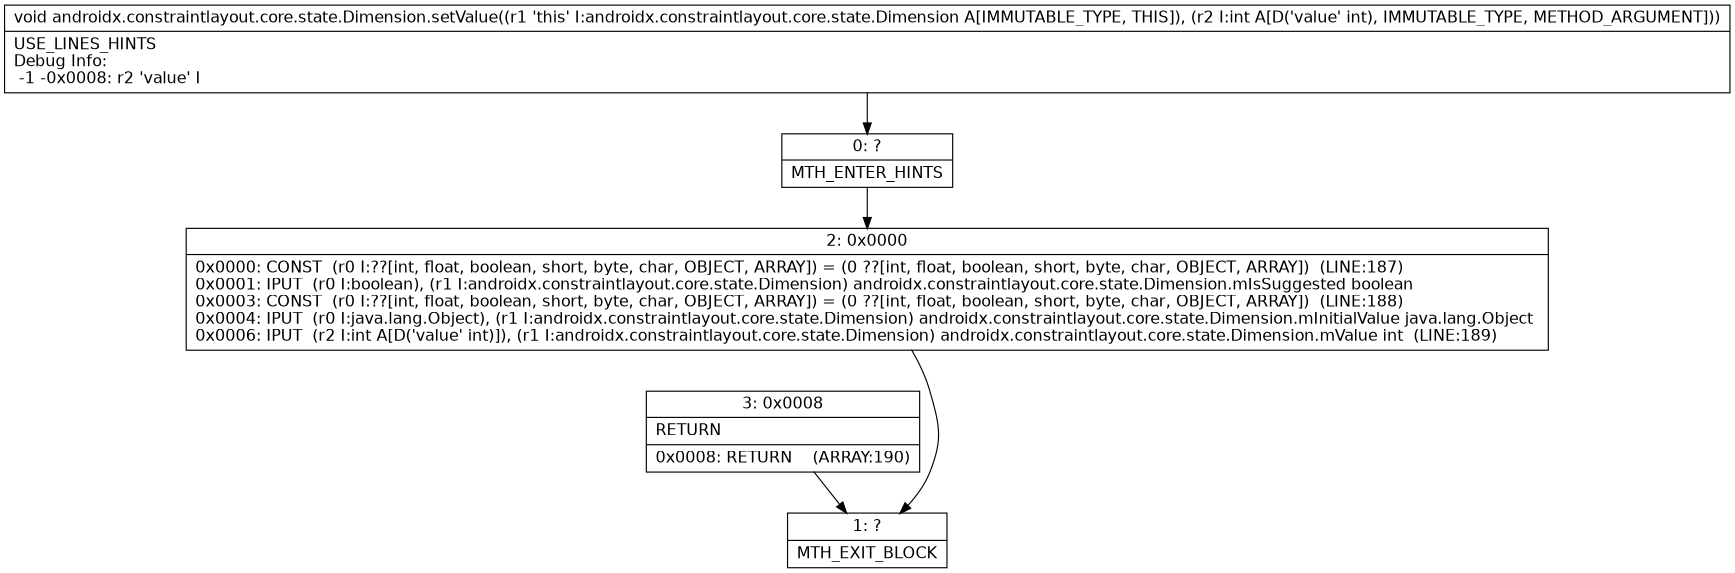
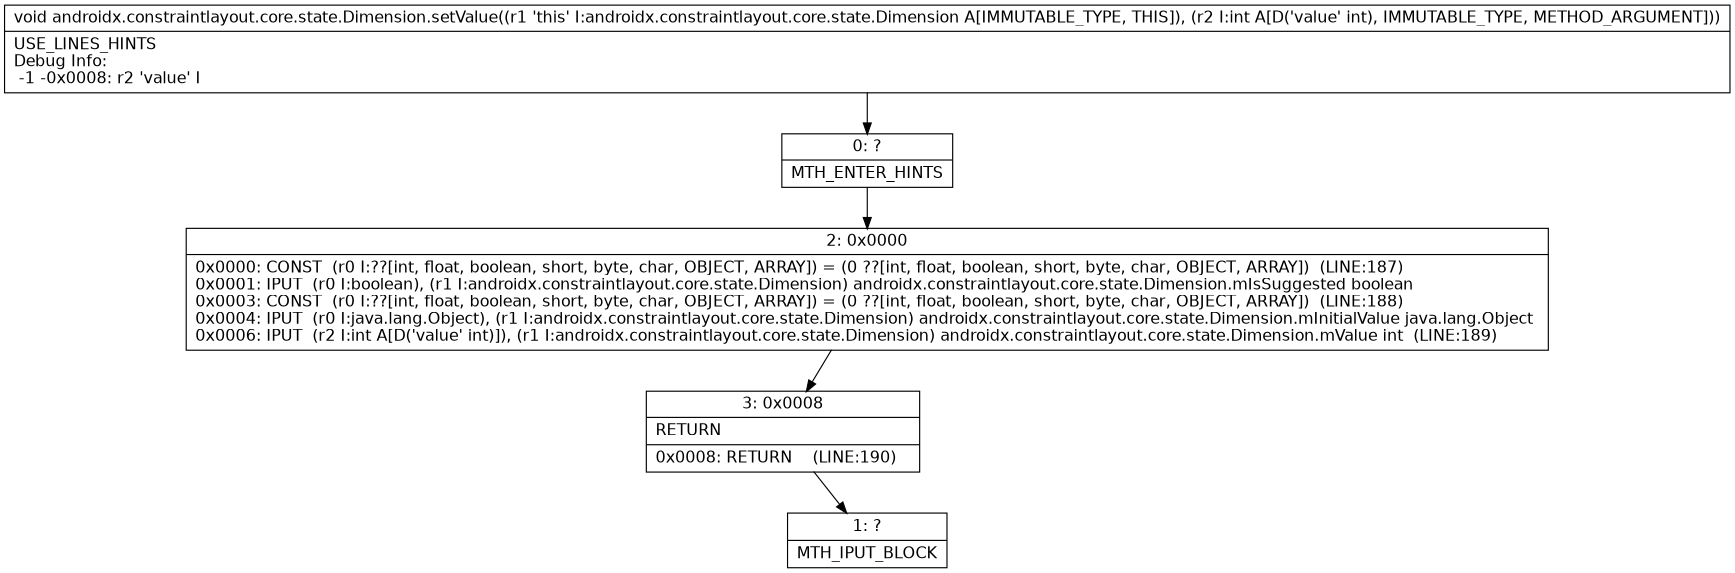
edge "2: 0x0000" -> "1: ?": now "2: 0x0000" -> "3: 0x0008"
node "3: 0x0008": text "0x0008: RETURN    (ARRAY:190)" -> "0x0008: RETURN    (LINE:190)"
node "1: ?": text "MTH_EXIT_BLOCK" -> "MTH_IPUT_BLOCK"
